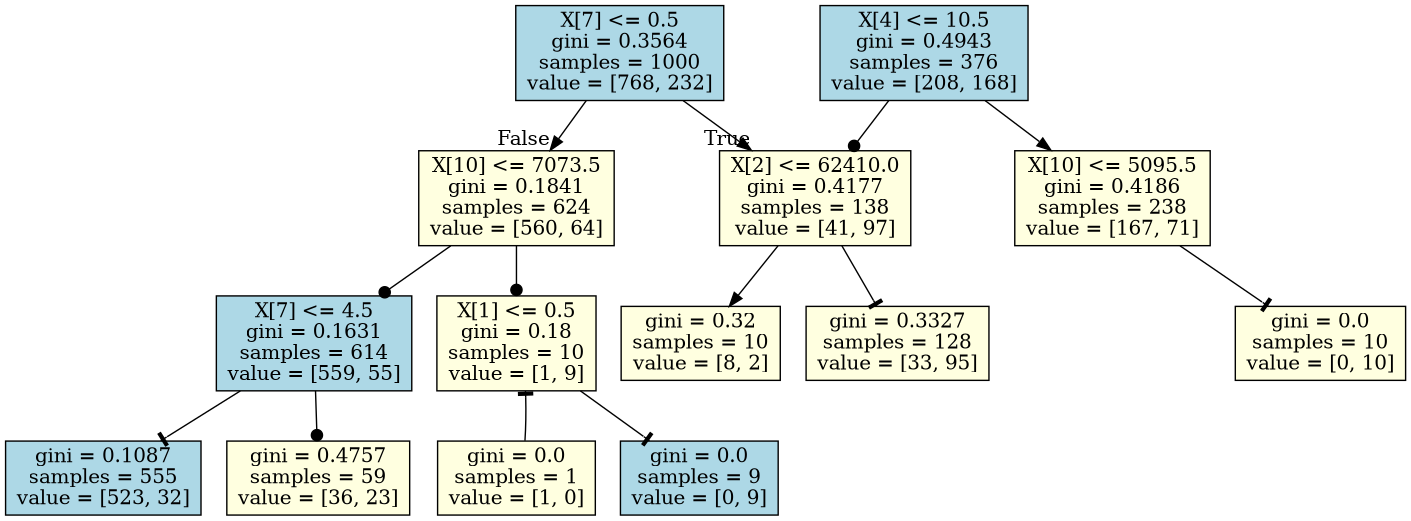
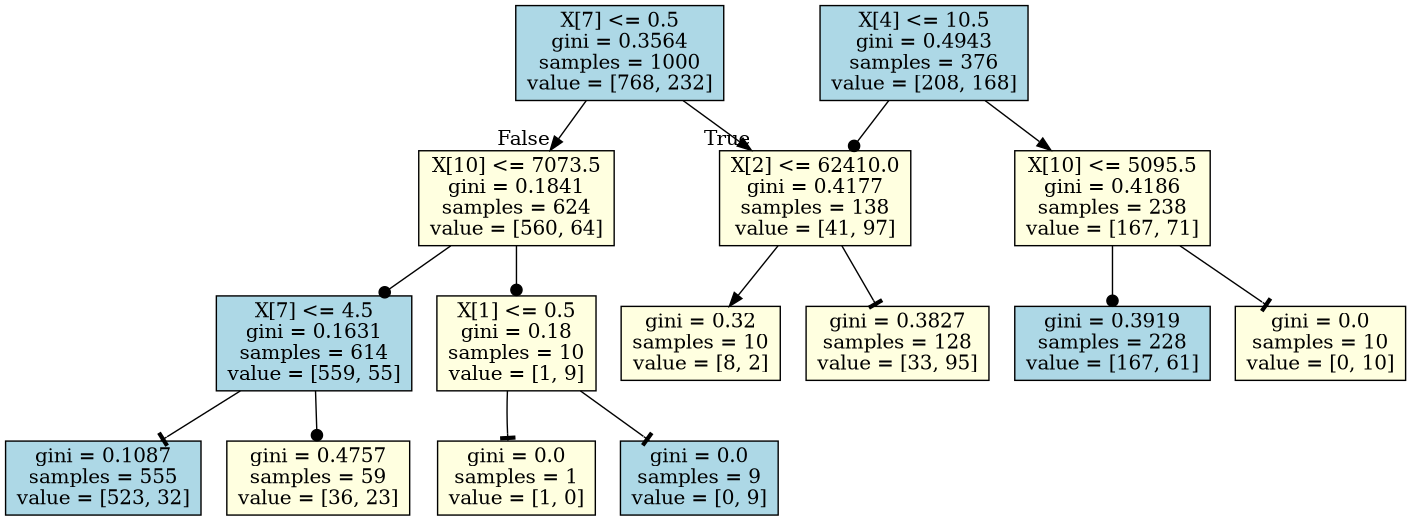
node "gini = 0.3327 samples = 128 value = [33, 95]": label "gini = 0.3327 samples = 128 value = [33, 95]" -> "gini = 0.3827 samples = 128 value = [33, 95]"
node "gini = 0.3919 samples = 228 value = [167, 61]": added
edge "gini = 0.0 samples = 1 value = [1, 0]" -> "X[1] <= 0.5 gini = 0.18 samples = 10 value = [1, 9]": reversed
